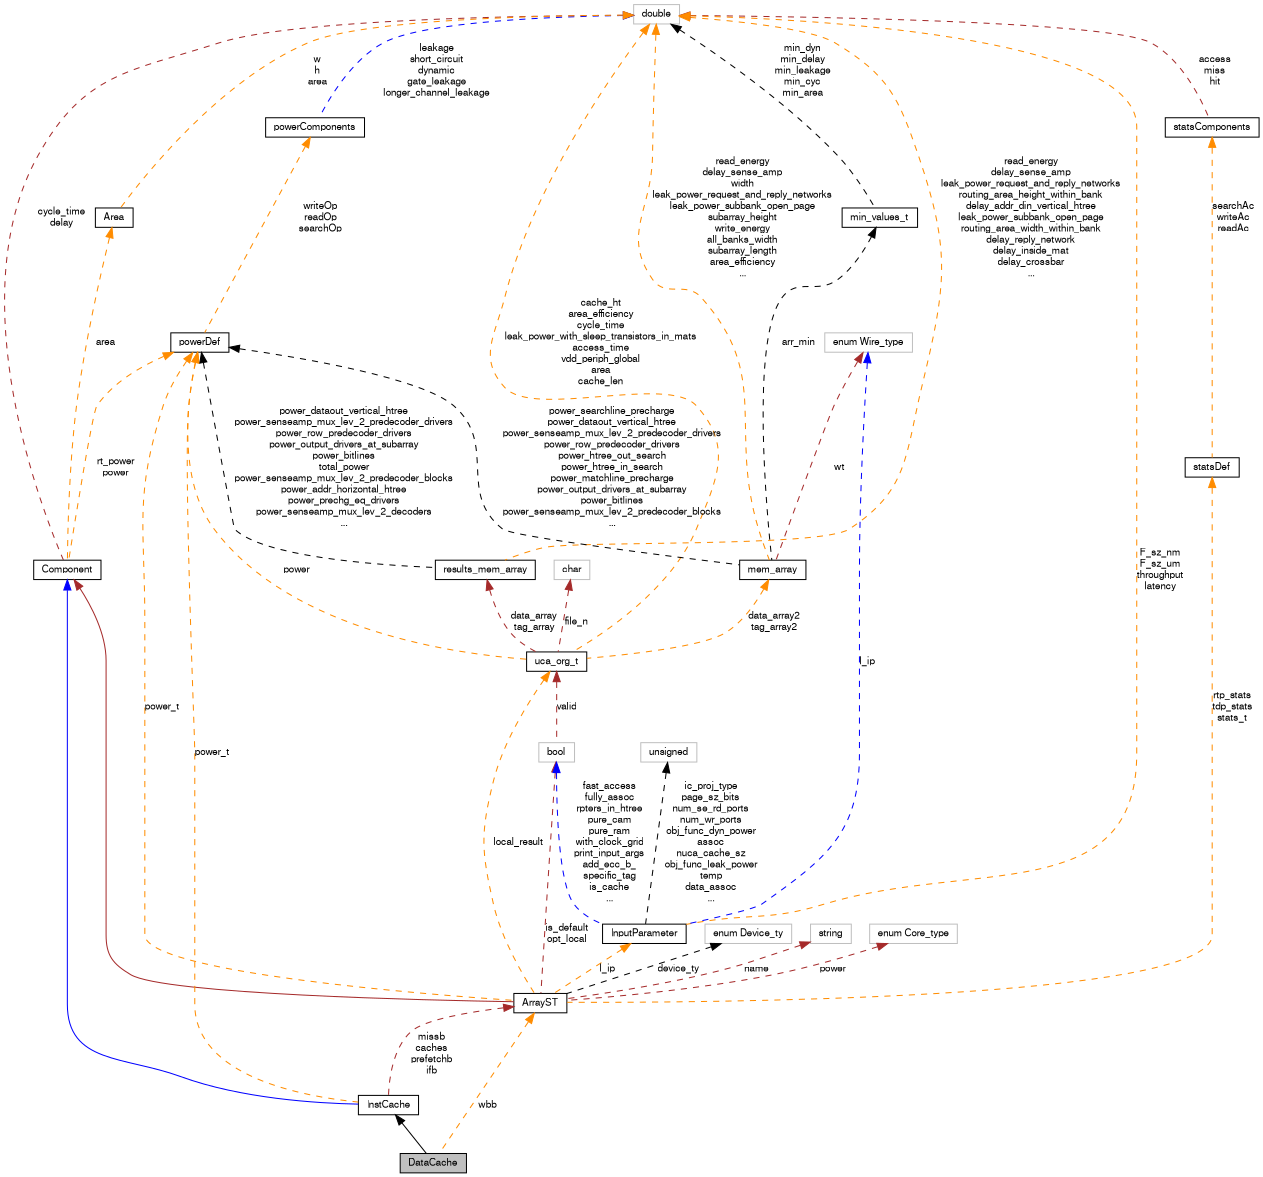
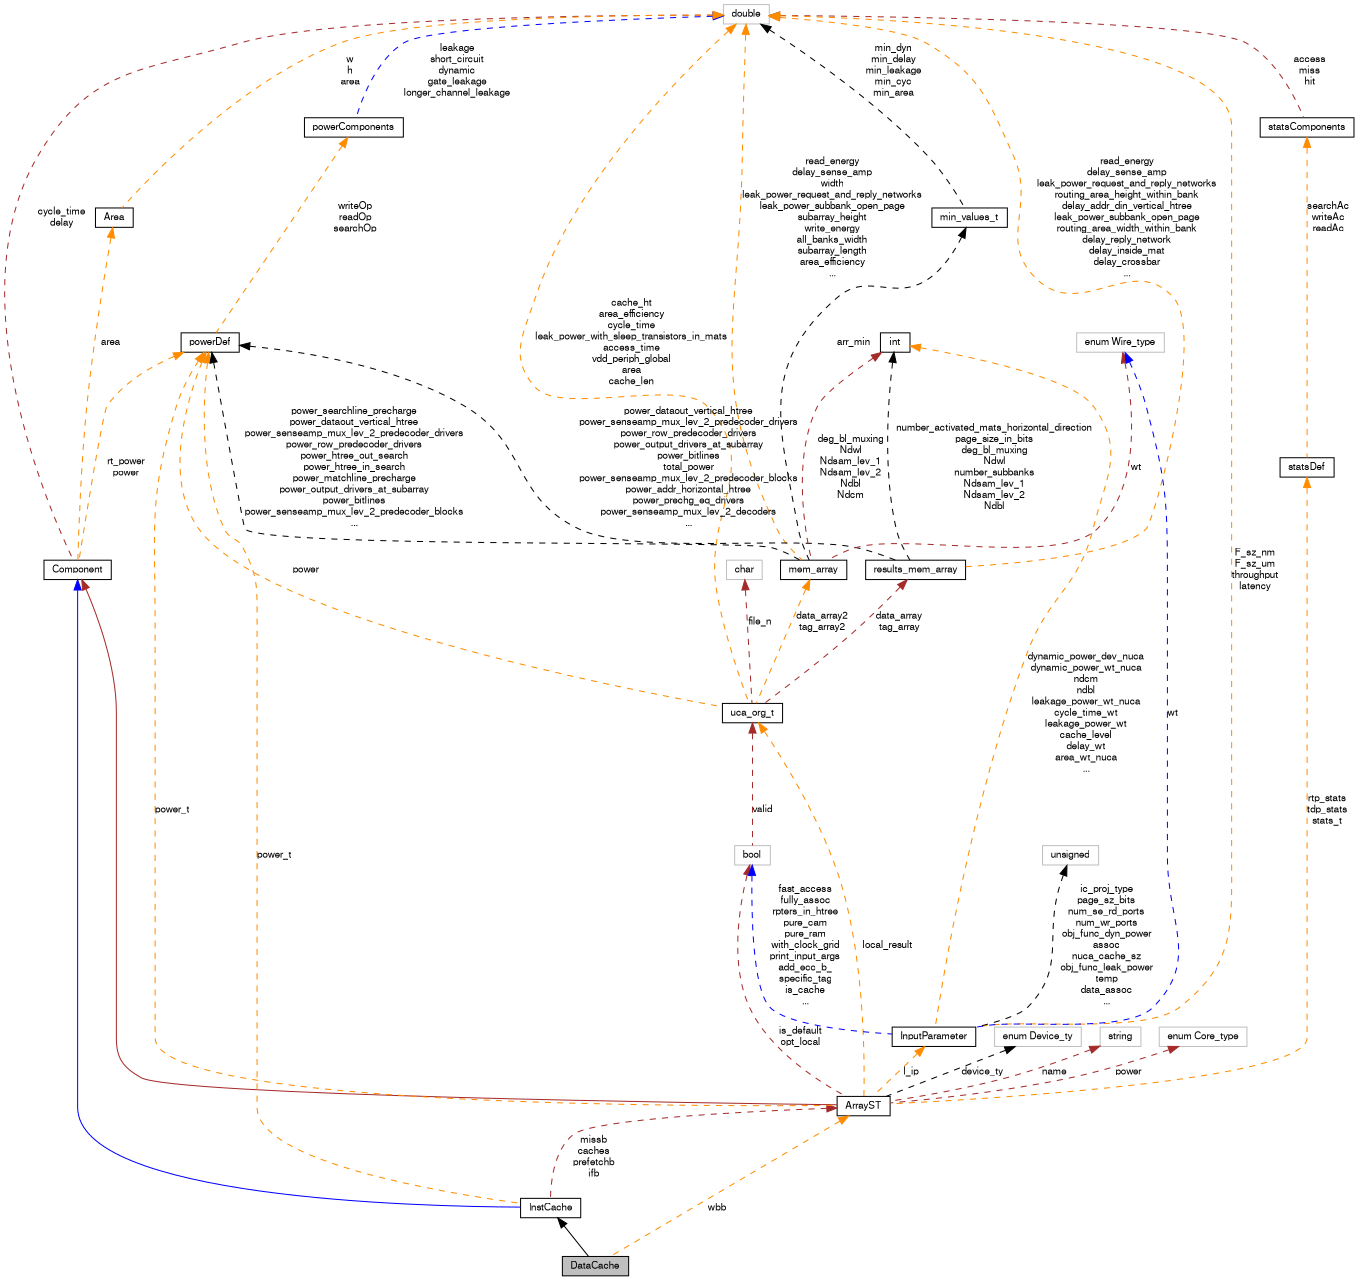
node "int": added
edge "InputParameter" -> "enum Wire_type": label "l_ip" -> "wt"
